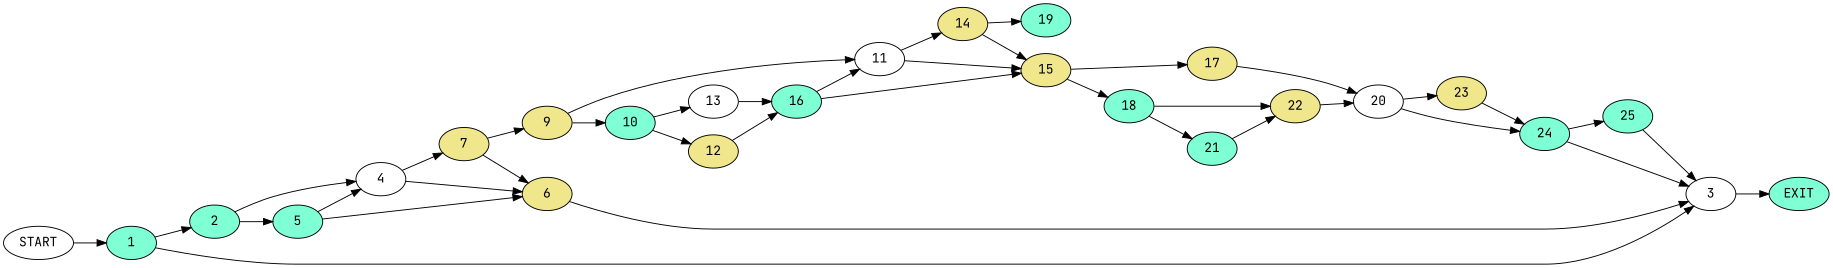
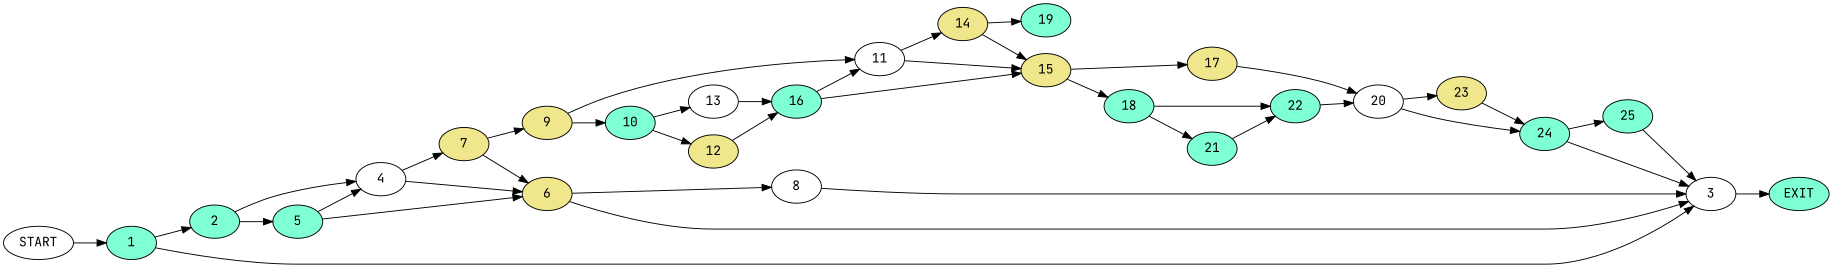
node "22": fillcolor khaki -> aquamarine
node "8": added
